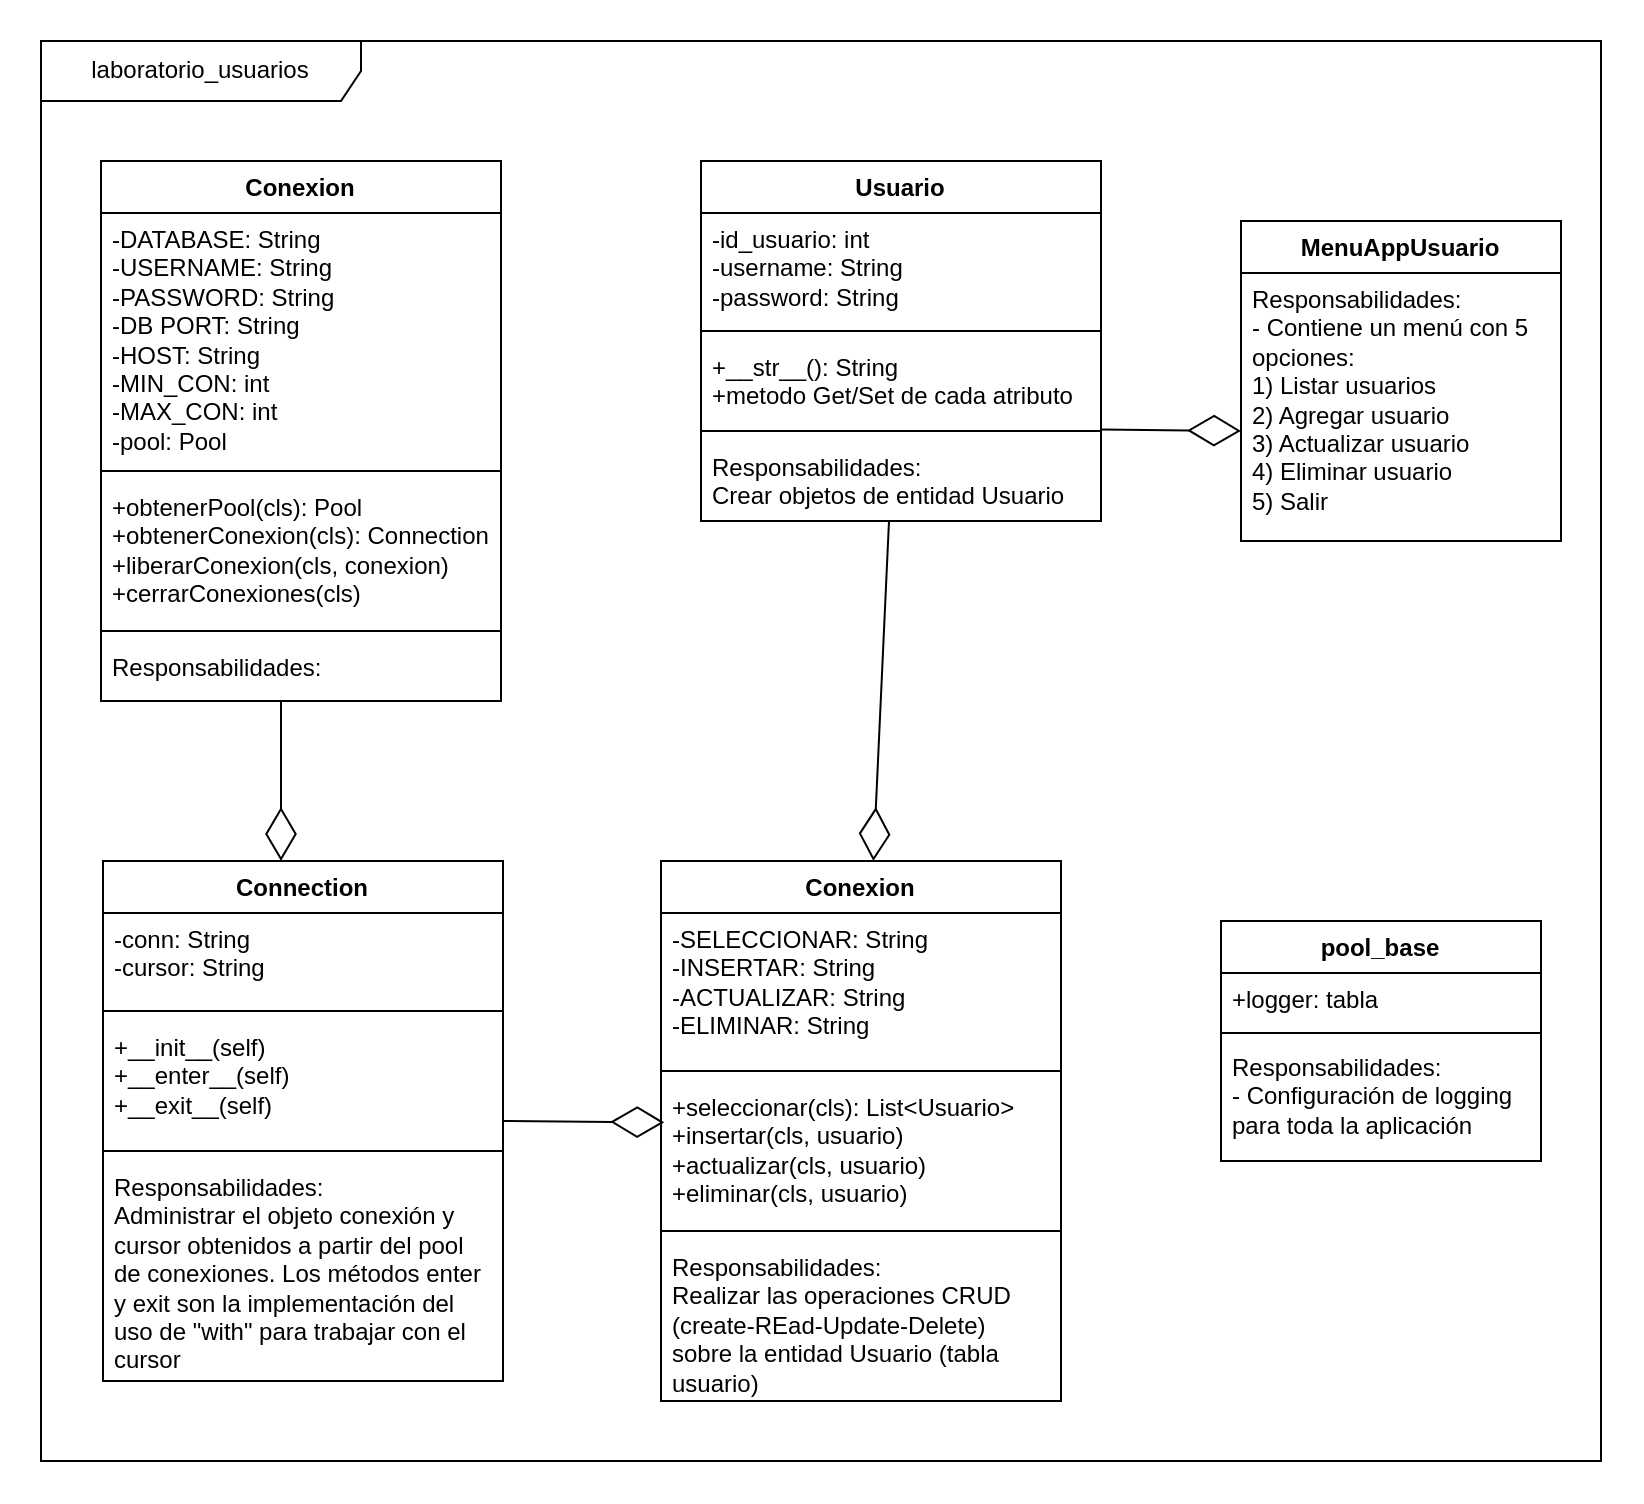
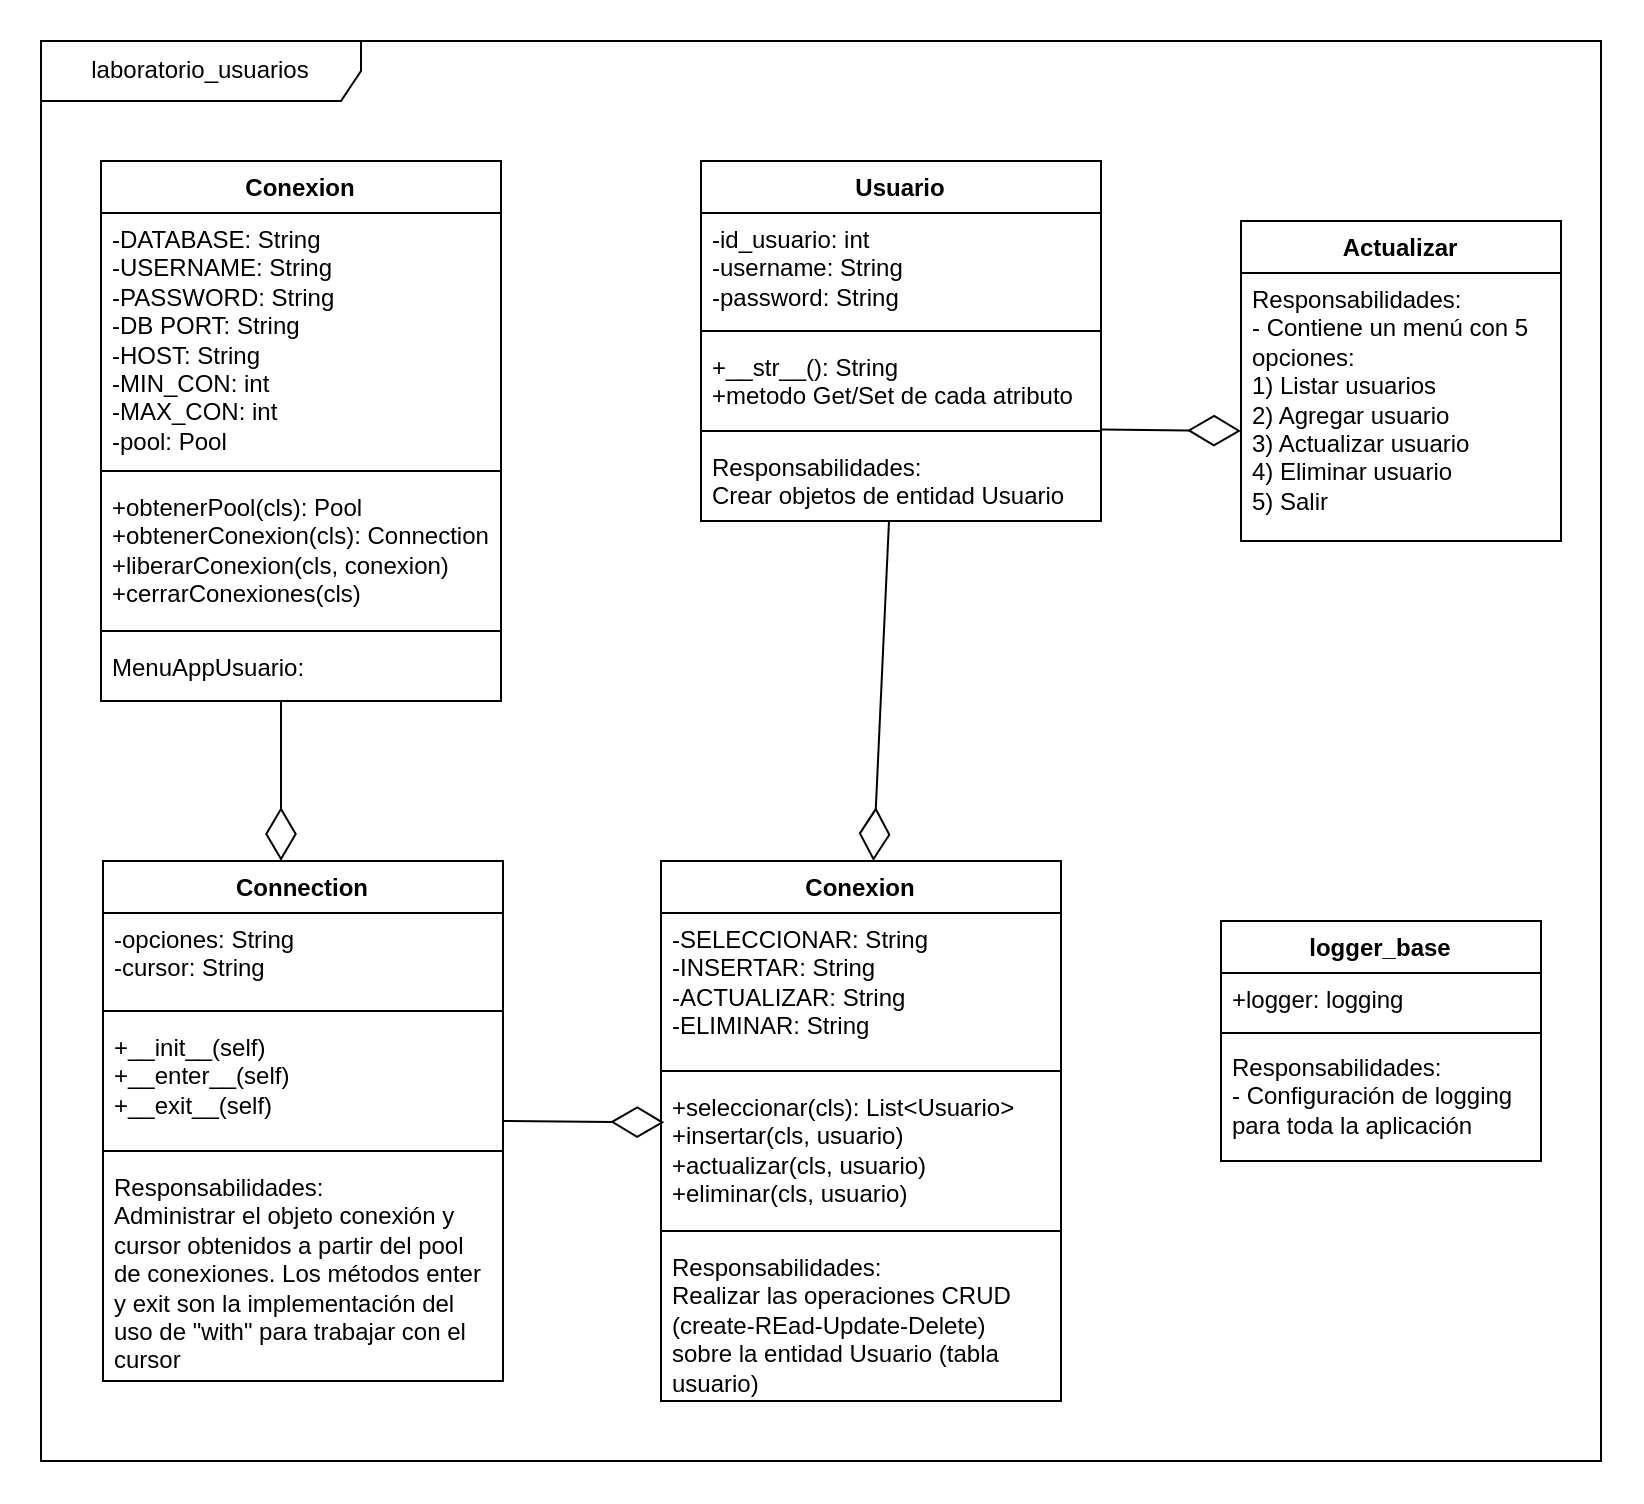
node "MenuAppUsuario": label "MenuAppUsuario" -> "Actualizar"
node "Responsabilidades:": label "Responsabilidades:" -> "MenuAppUsuario:"
node "pool_base": label "pool_base" -> "logger_base"
node "-conn: String -cursor: String": label "-conn: String -cursor: String" -> "-opciones: String -cursor: String"
node "+logger: tabla": label "+logger: tabla" -> "+logger: logging"
